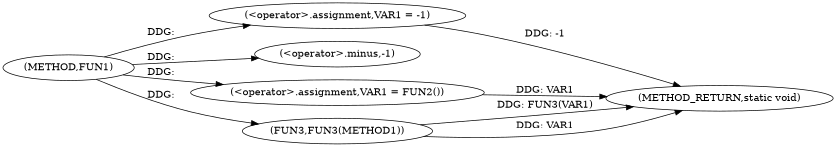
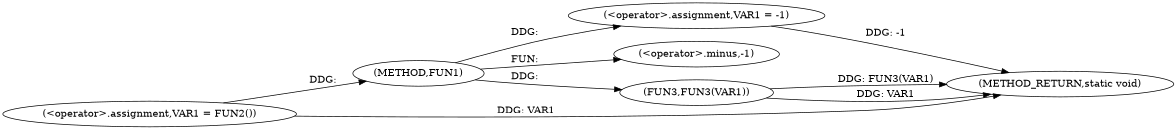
edge "(METHOD,FUN1)" -> "(<operator>.minus,-1)": label "DDG: " -> "FUN: "
edge "(METHOD,FUN1)" -> "(<operator>.assignment,VAR1 = FUN2())": reversed
node "(FUN3,FUN3(METHOD1))": label "(FUN3,FUN3(METHOD1))" -> "(FUN3,FUN3(VAR1))"
